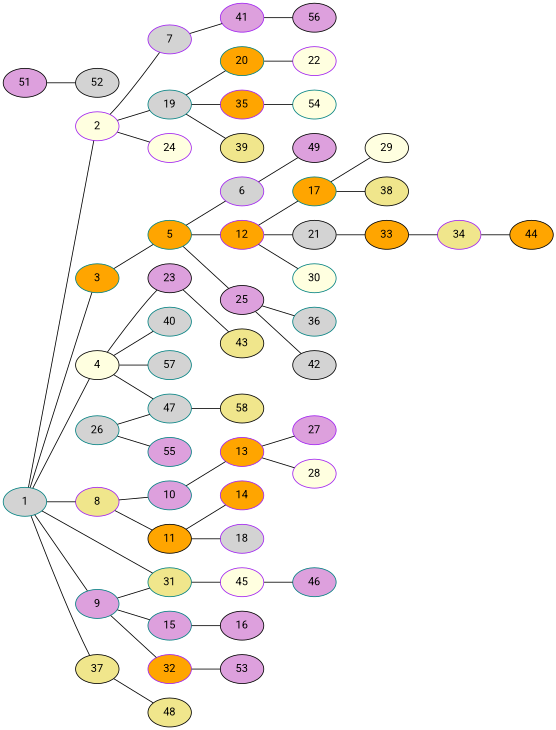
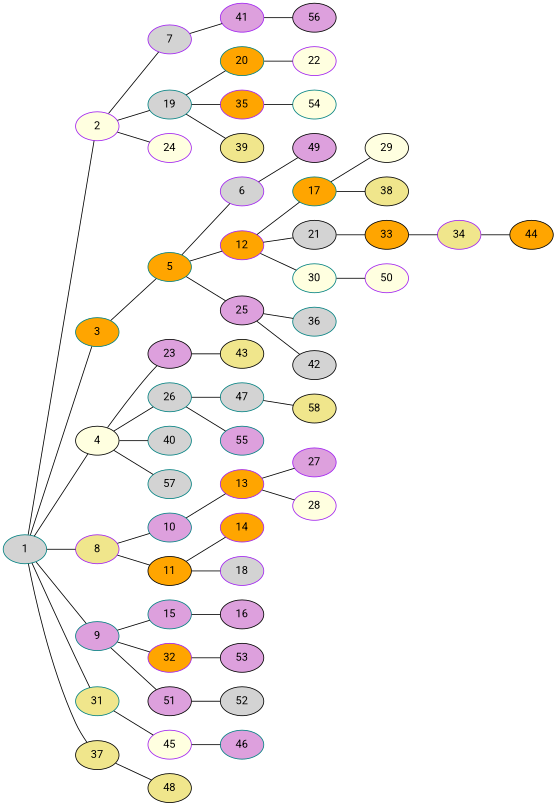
node "50": added
edge "4" -- "47": now "4" -- "26"
edge "31" -- "9": now "51" -- "9"
